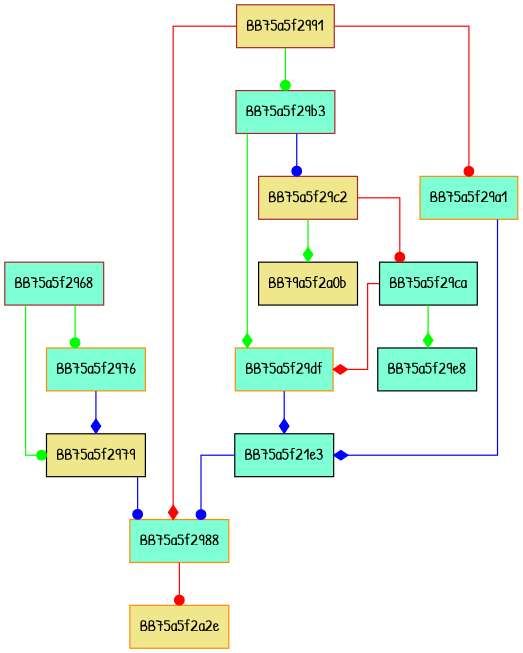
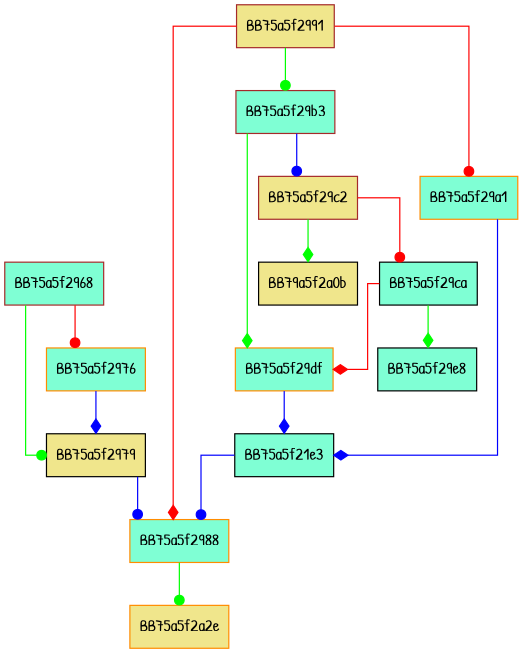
edge "BB75a5f2968" -> "BB75a5f2976": color green -> red
edge "BB75a5f2988" -> "BB75a5f2a2e": color red -> green
